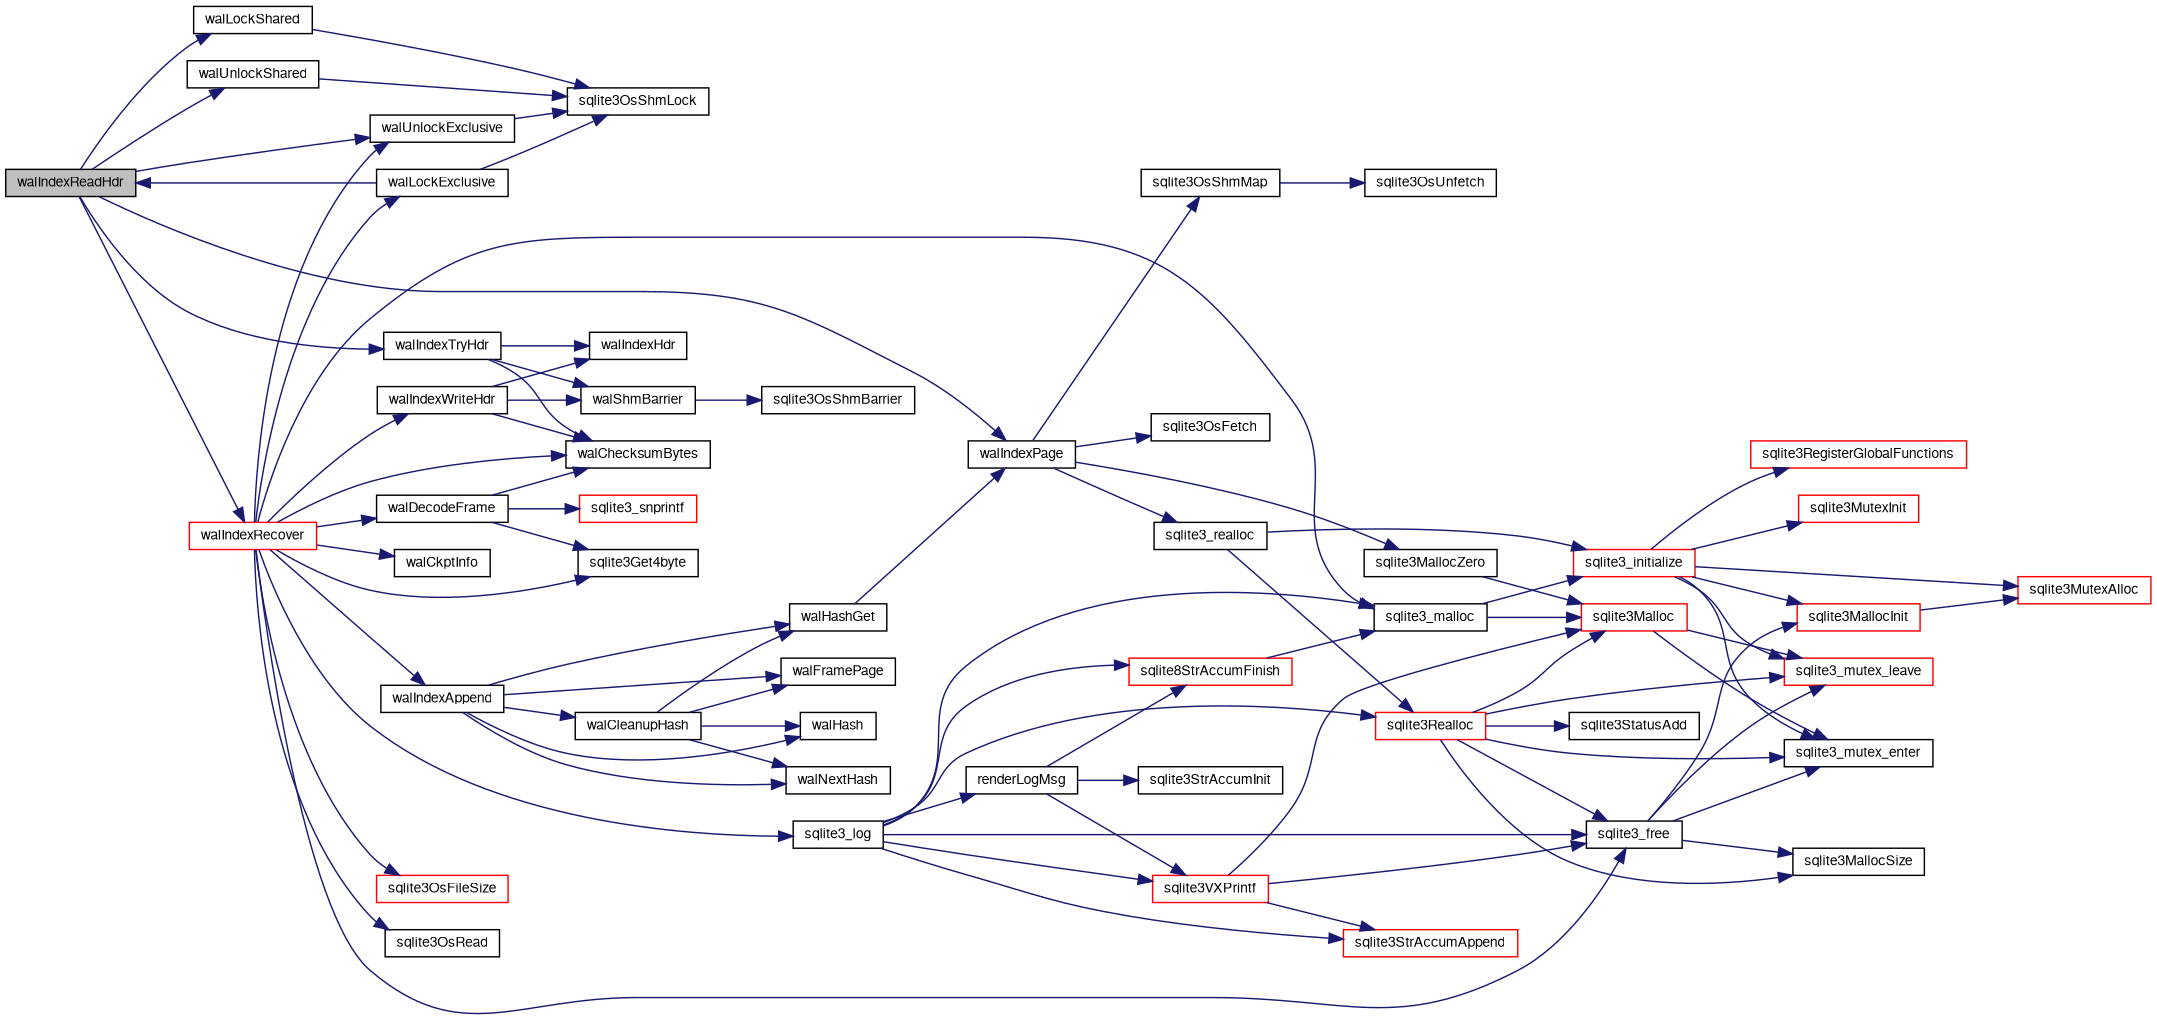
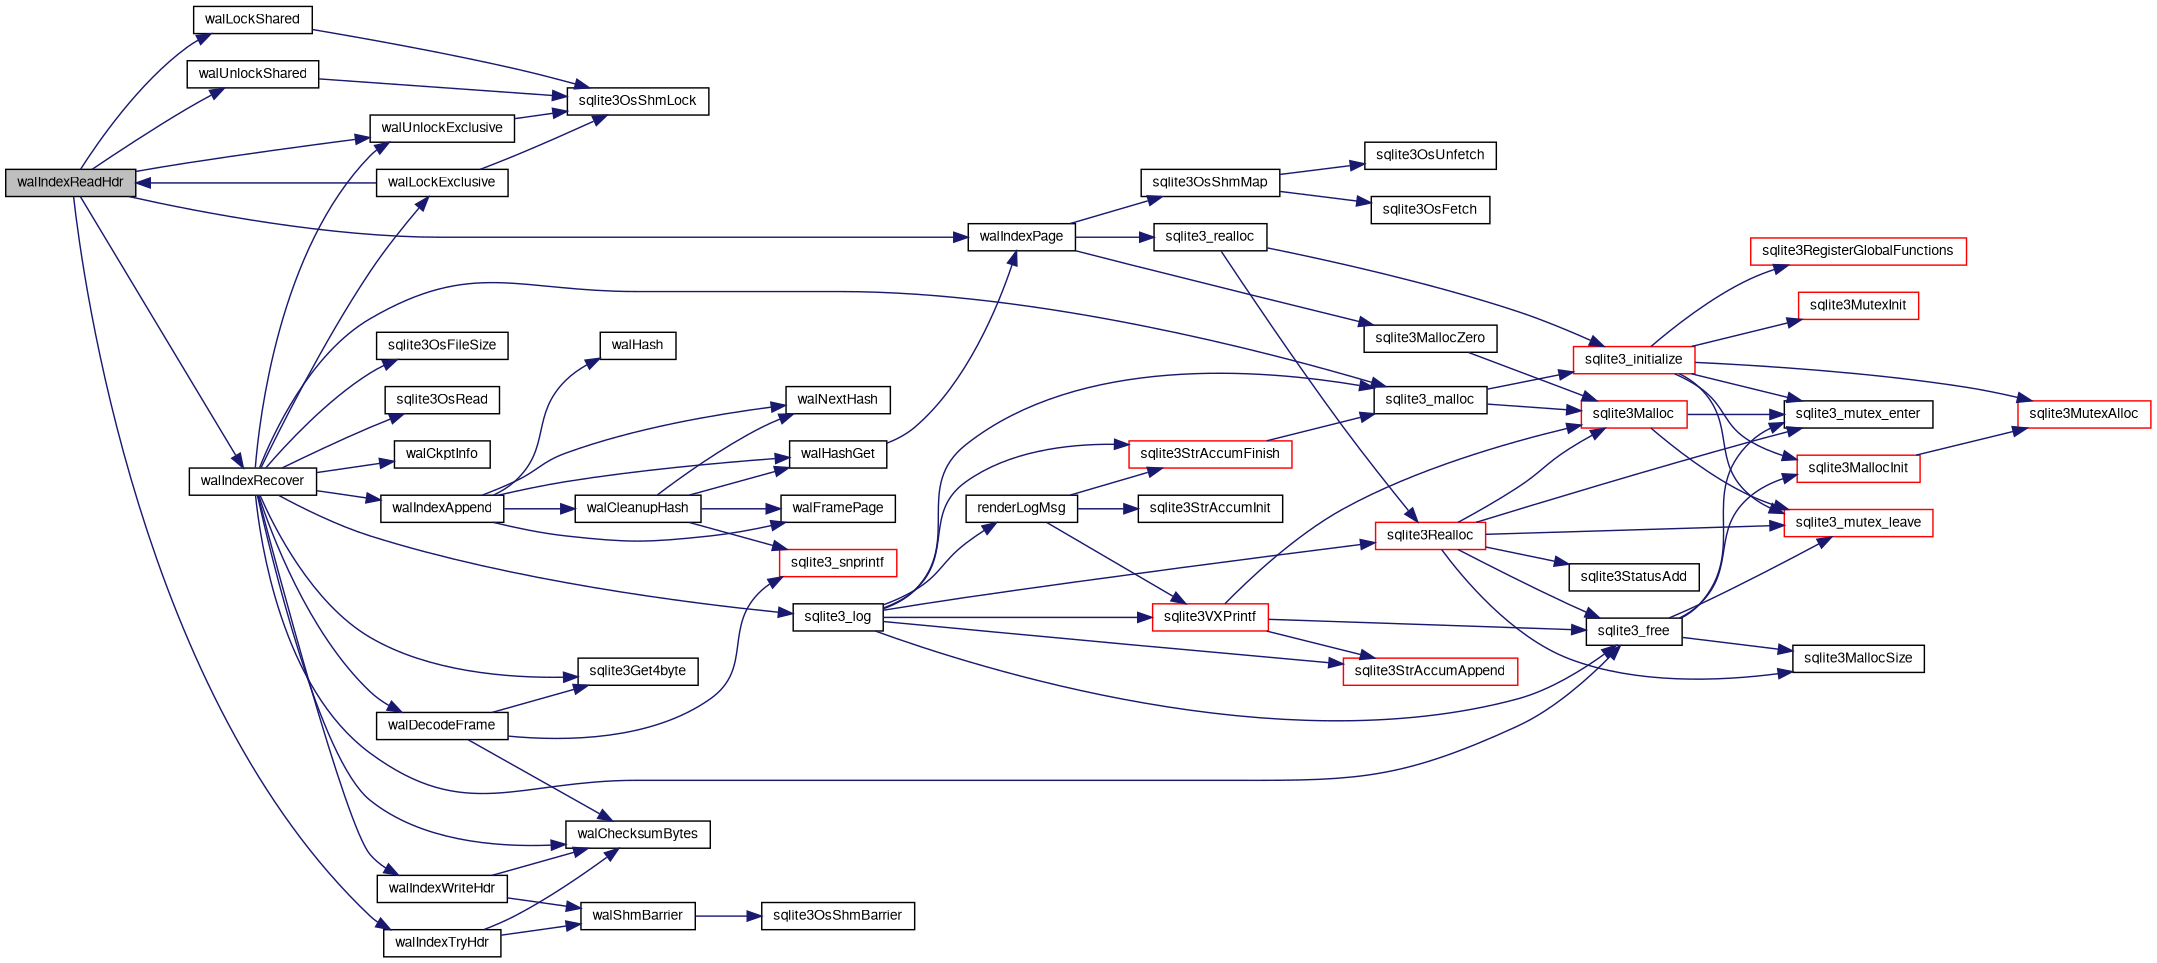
node "walIndexHdr": removed
edge "walIndexPage" -> "sqlite3OsFetch": now "sqlite3OsShmMap" -> "sqlite3OsFetch"
node "walIndexRecover": color red -> black
node "sqlite8StrAccumFinish": label "sqlite8StrAccumFinish" -> "sqlite3StrAccumFinish"
edge "walCleanupHash" -> "walHash": now "walCleanupHash" -> "sqlite3_snprintf"
node "sqlite3OsFileSize": color red -> black
